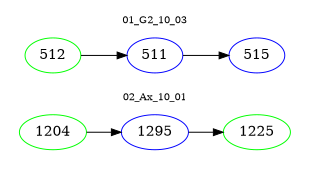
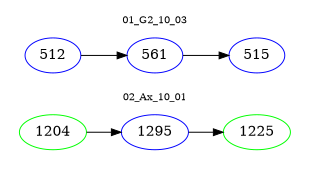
node "512": color green -> blue
node "511": label "511" -> "561"
